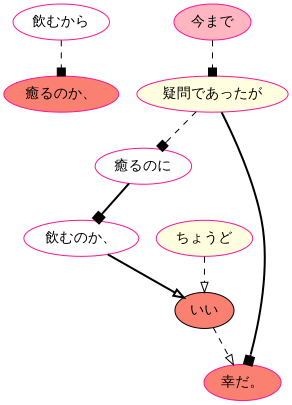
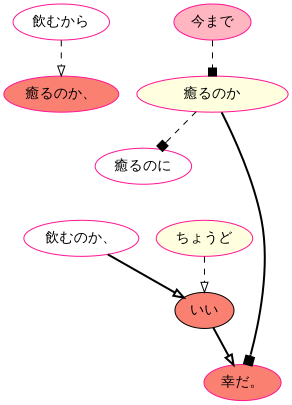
edge "飲むから" -> "癒るのか、": arrowhead box -> onormal
node "疑問であったが": label "疑問であったが" -> "癒るのか"
edge "癒るのに" -> "飲むのか、": removed
edge "いい" -> "幸だ。": style dashed -> bold
